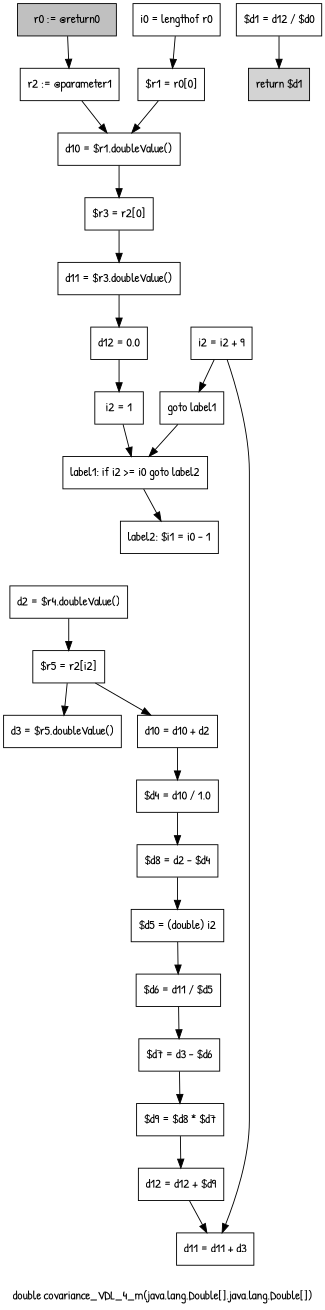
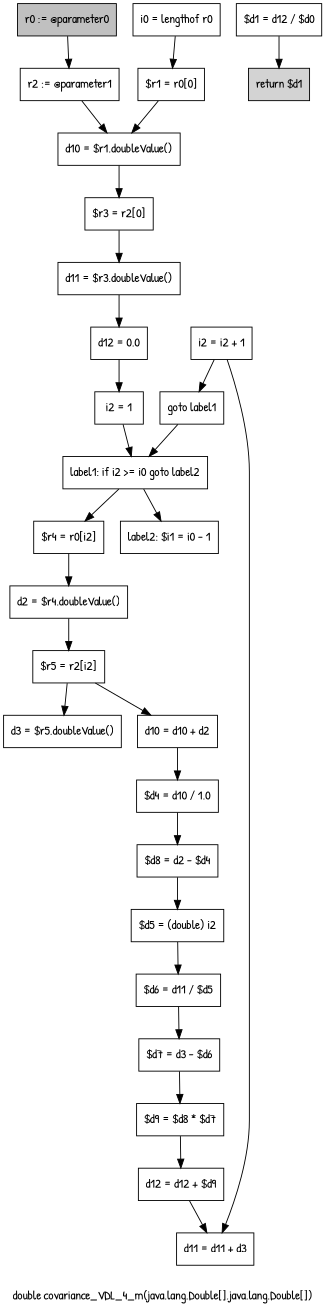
node "r0 := @return0": label "r0 := @return0" -> "r0 := @parameter0"
node "i2 = i2 + 9": label "i2 = i2 + 9" -> "i2 = i2 + 1"
node "$r4 = r0[i2]": added
